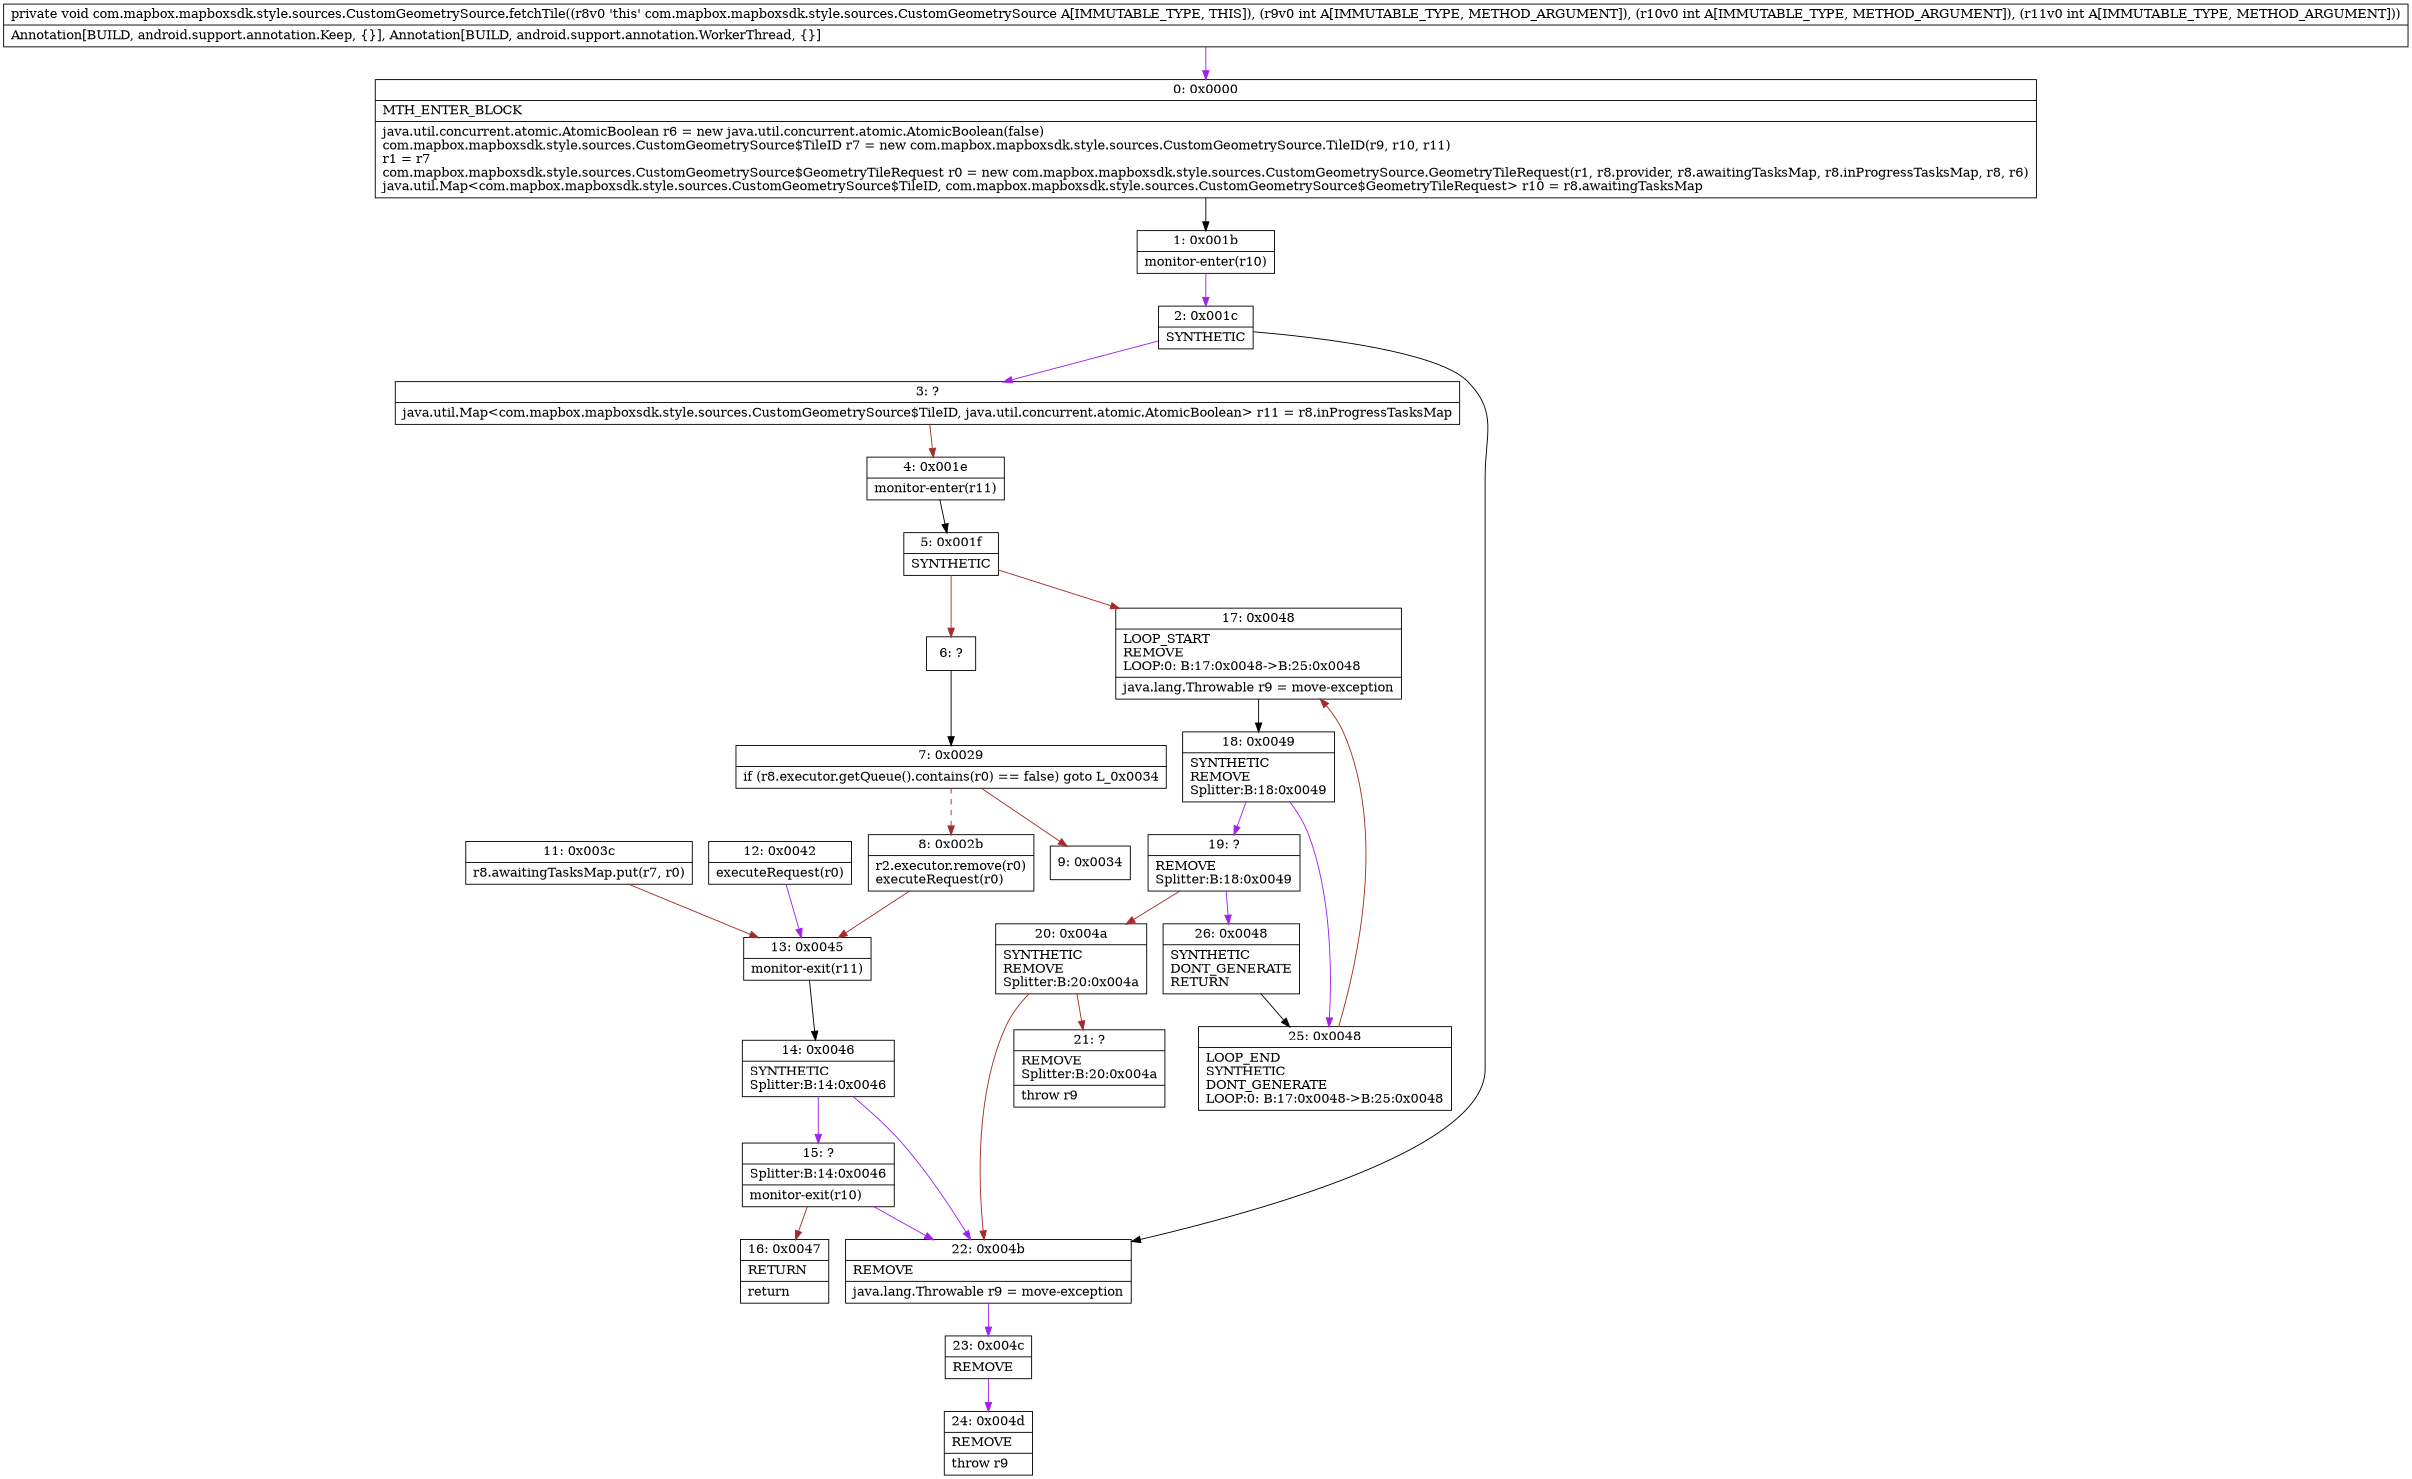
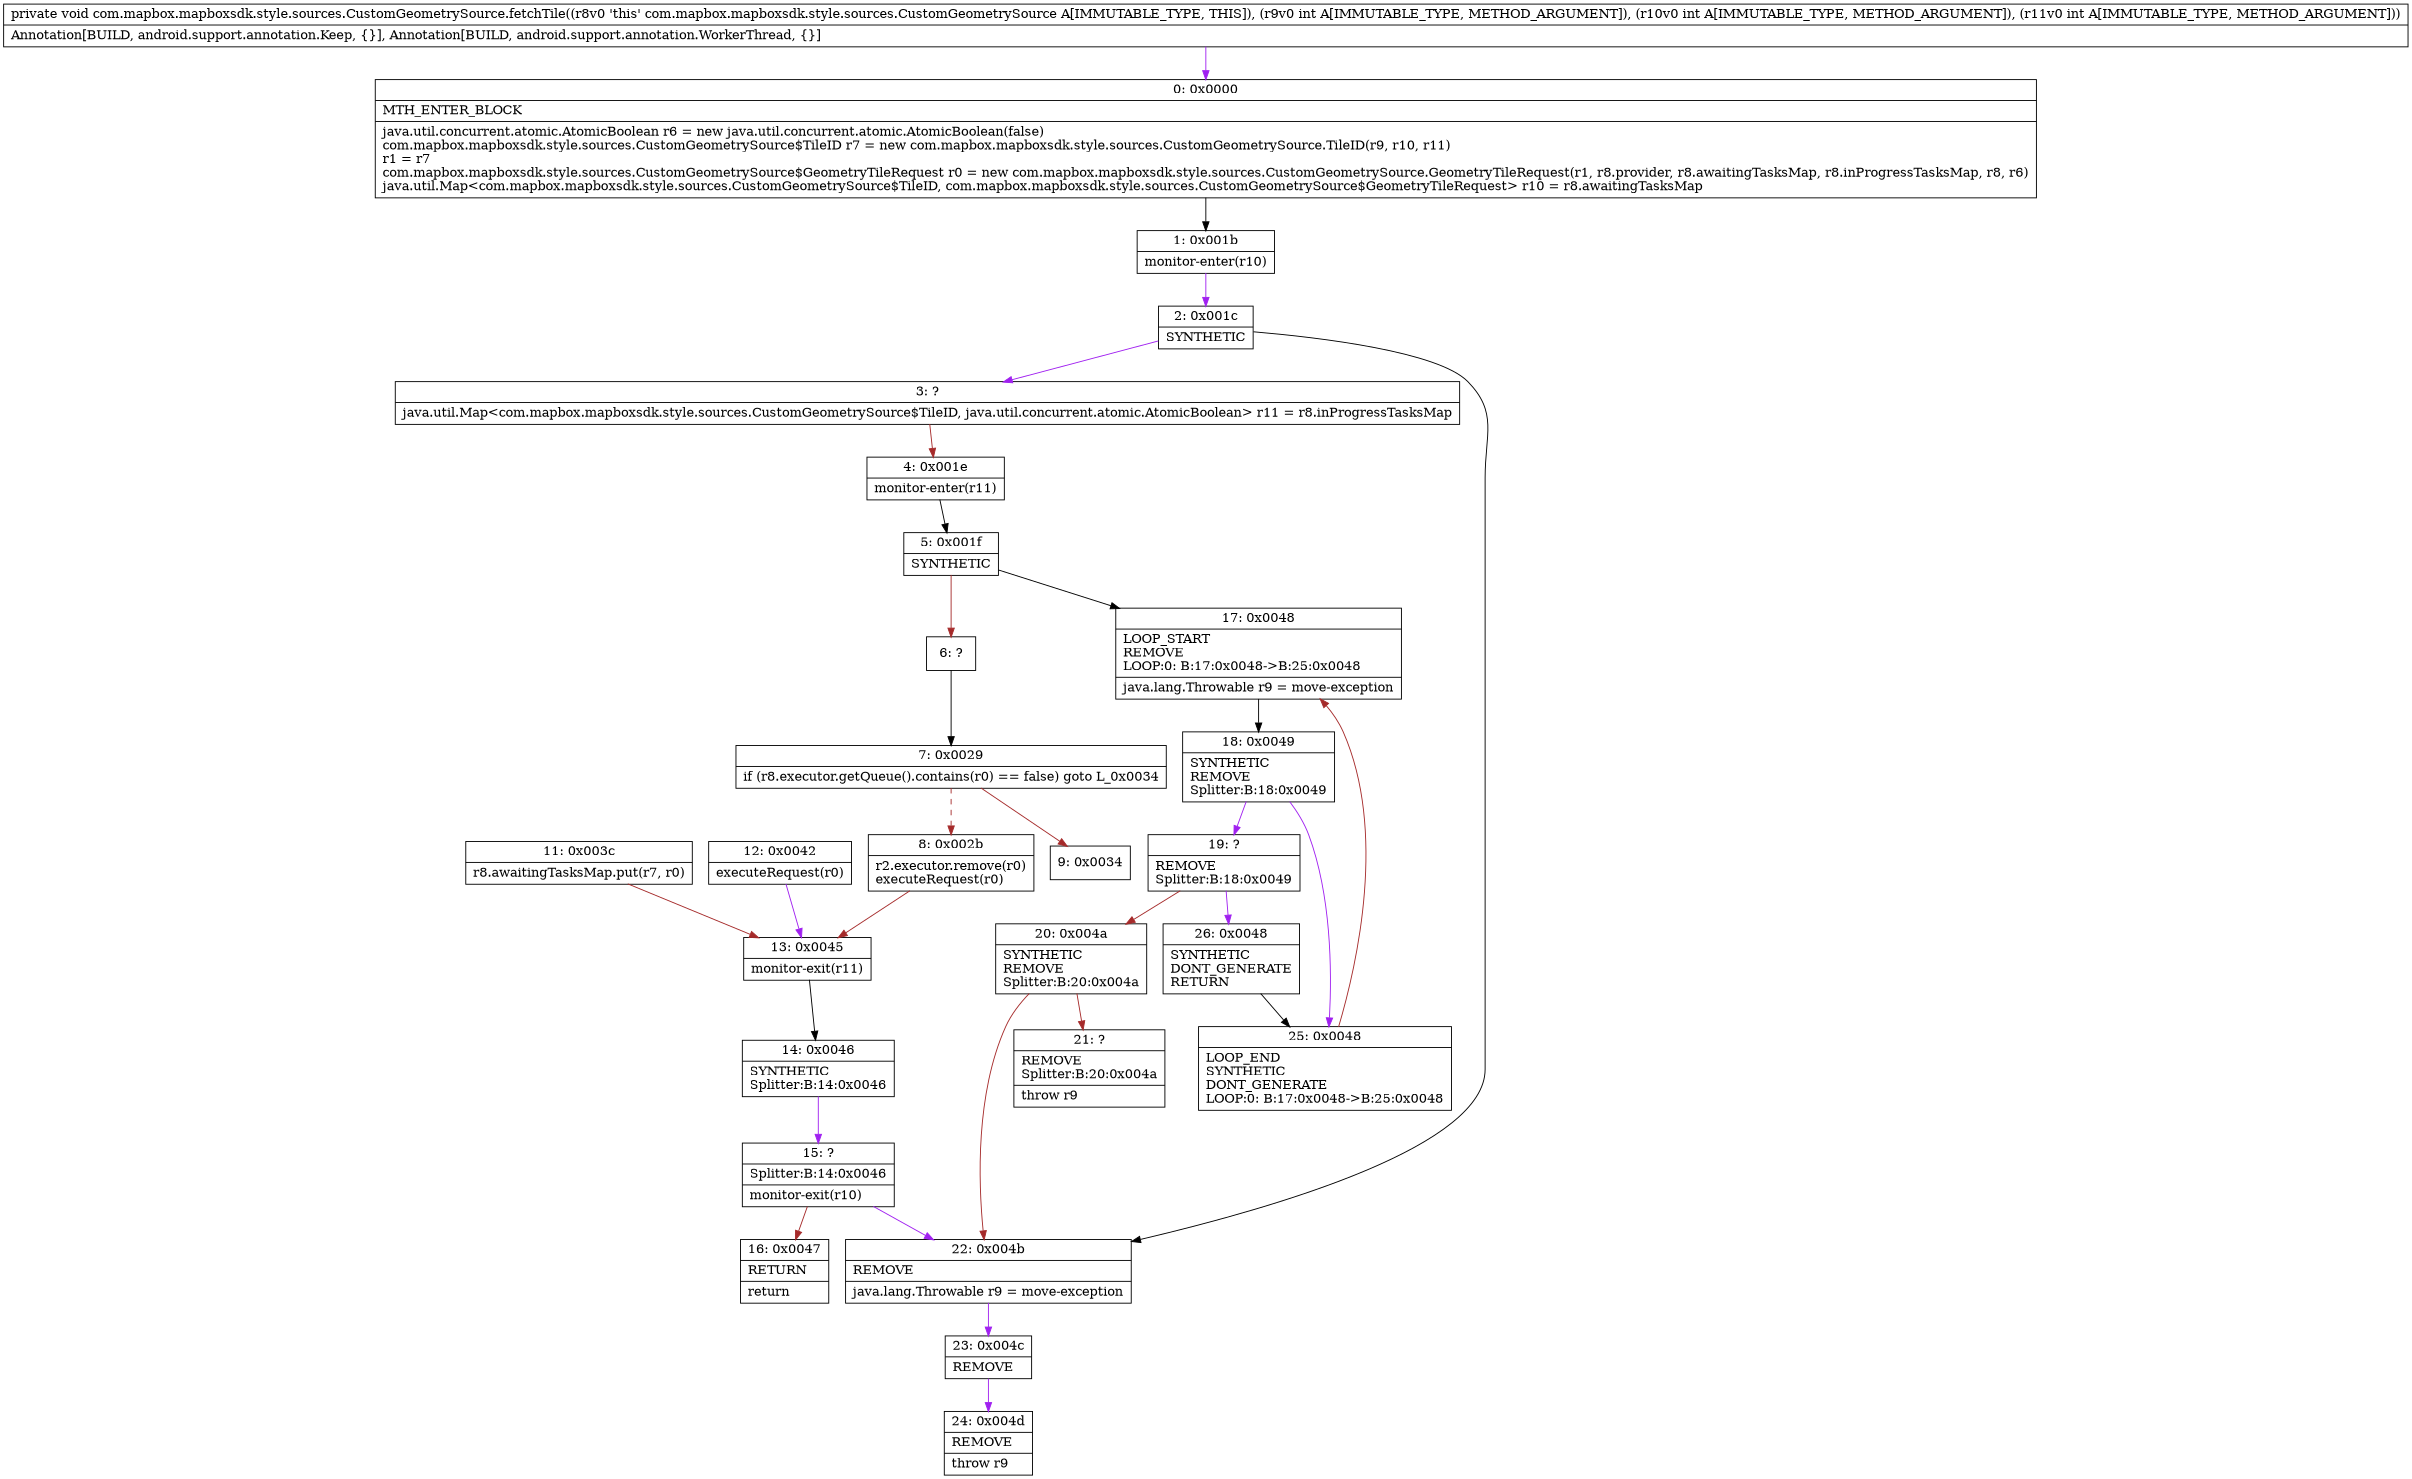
edge "5: 0x001f" -> "17: 0x0048": color brown -> black
edge "14: 0x0046" -> "22: 0x004b": removed
